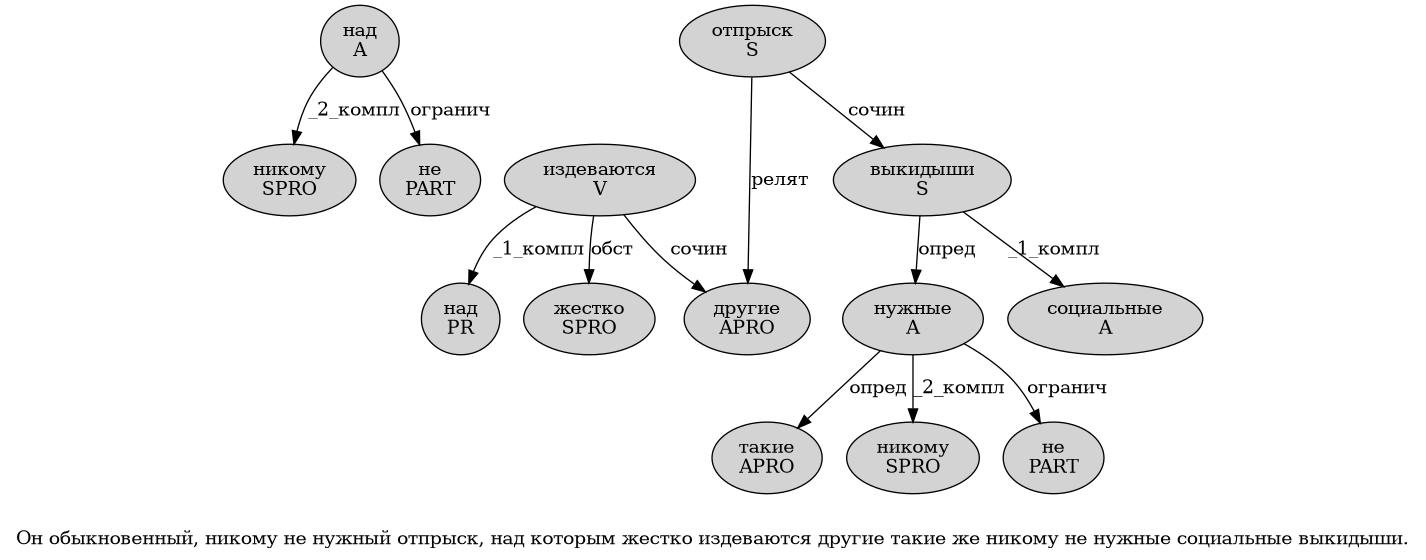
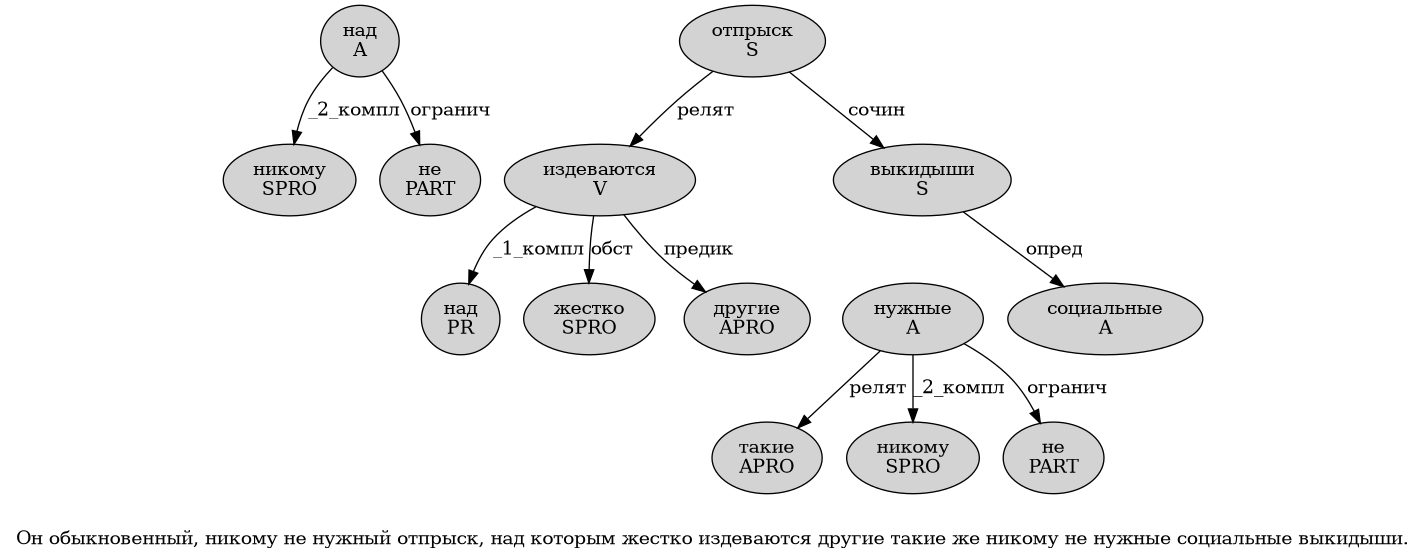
edge "отпрыск S" -> "другие APRO": now "отпрыск S" -> "издеваются V"
edge "выкидыши S" -> "нужные A": removed, label "опред"
edge "издеваются V" -> "другие APRO": label "сочин" -> "предик"
edge "выкидыши S" -> "социальные A": label "_1_компл" -> "опред"
edge "нужные A" -> "такие APRO": label "опред" -> "релят"
